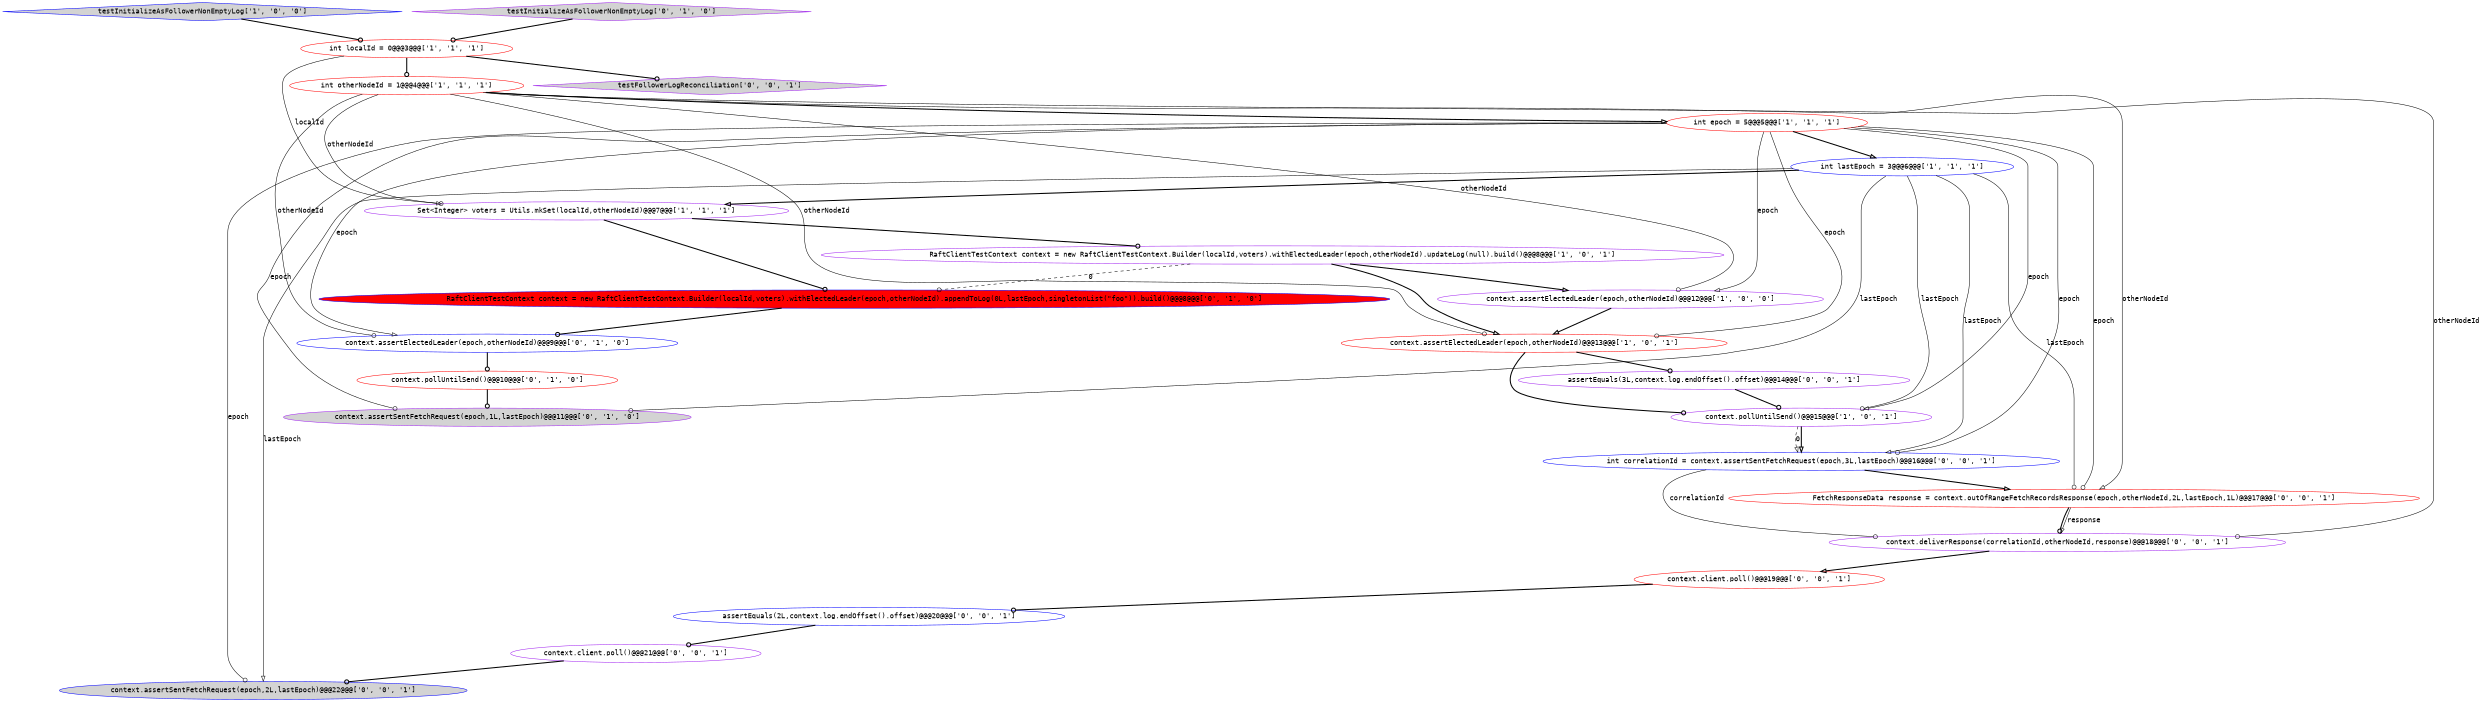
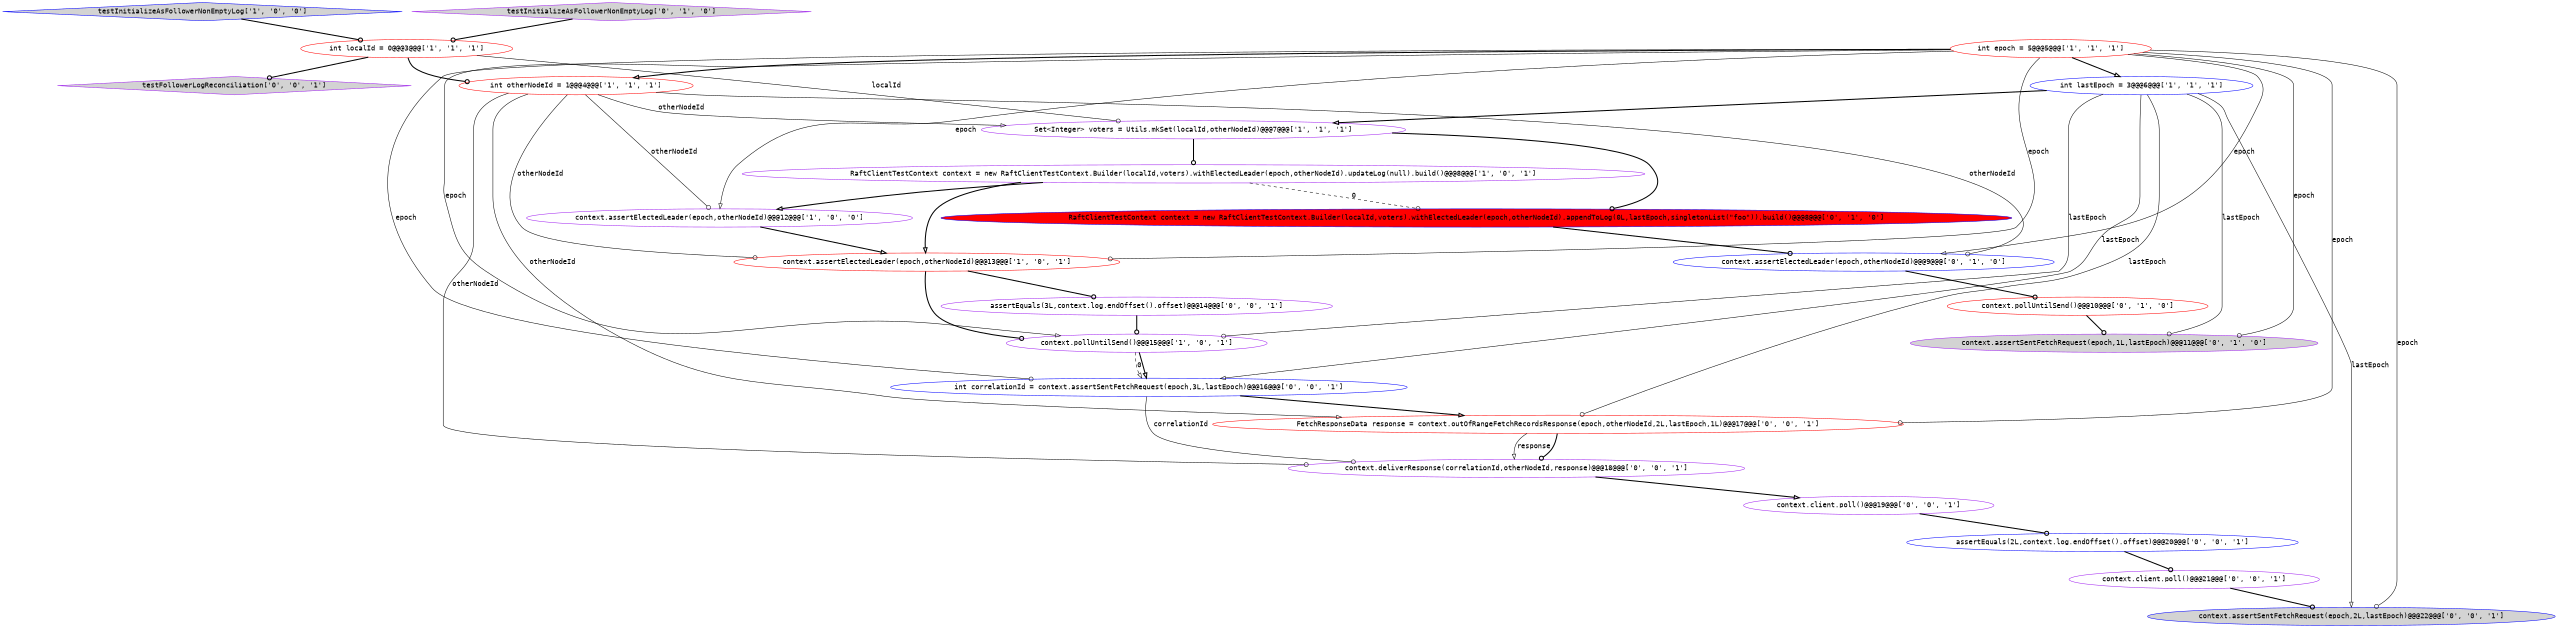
edge "int otherNodeId = 1@@@4@@@['1', '1', '1']" -> "int epoch = 5@@@5@@@['1', '1', '1']": reversed
node "context.client.poll()@@@19@@@['0', '0', '1']": color red -> purple
